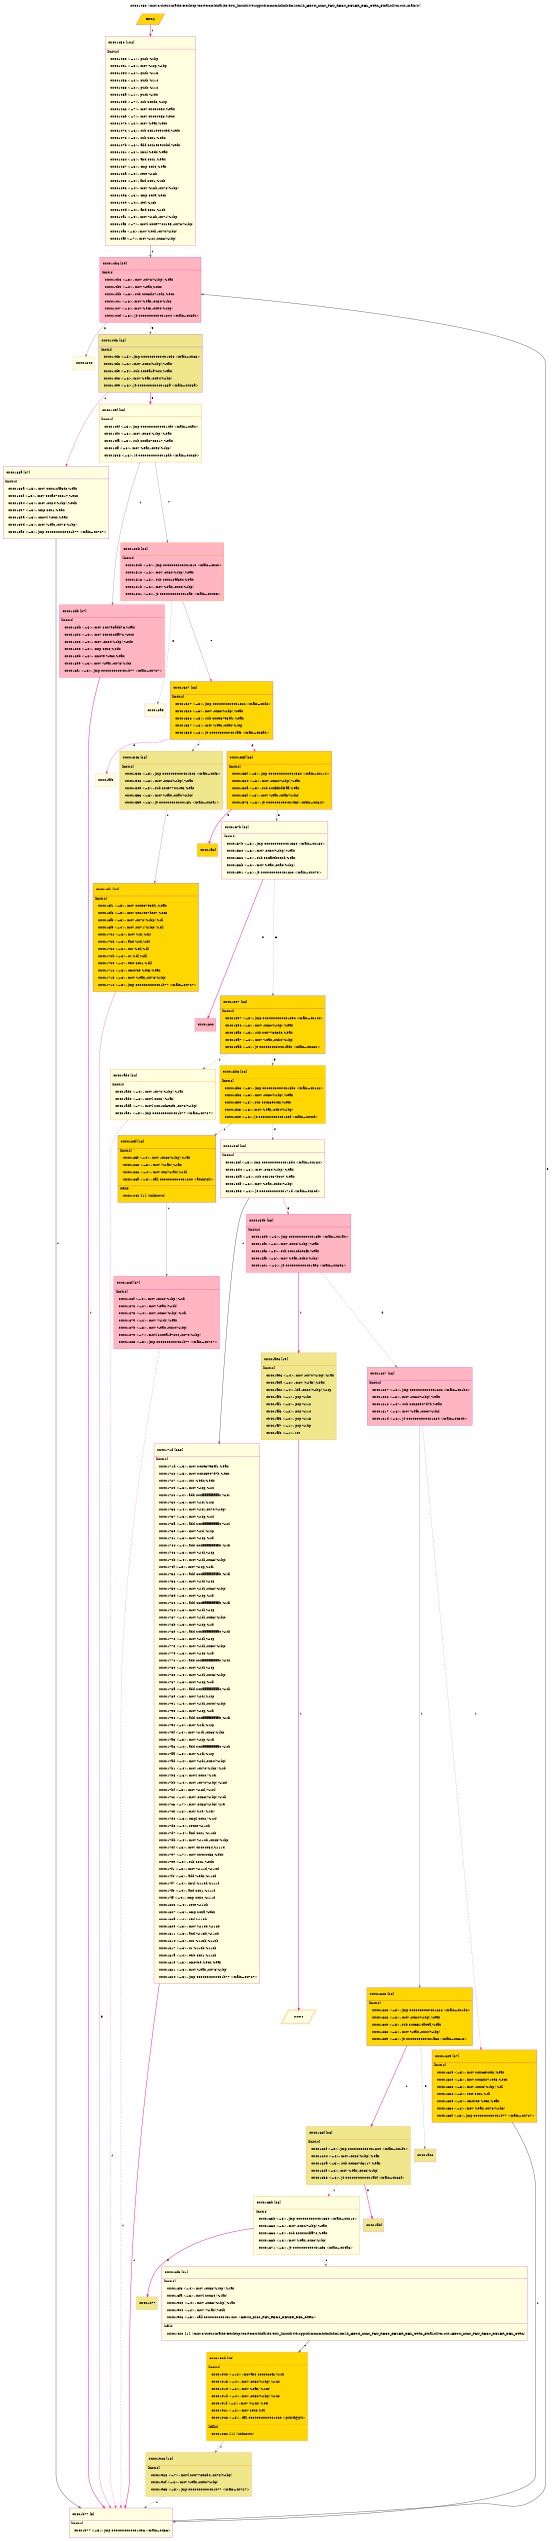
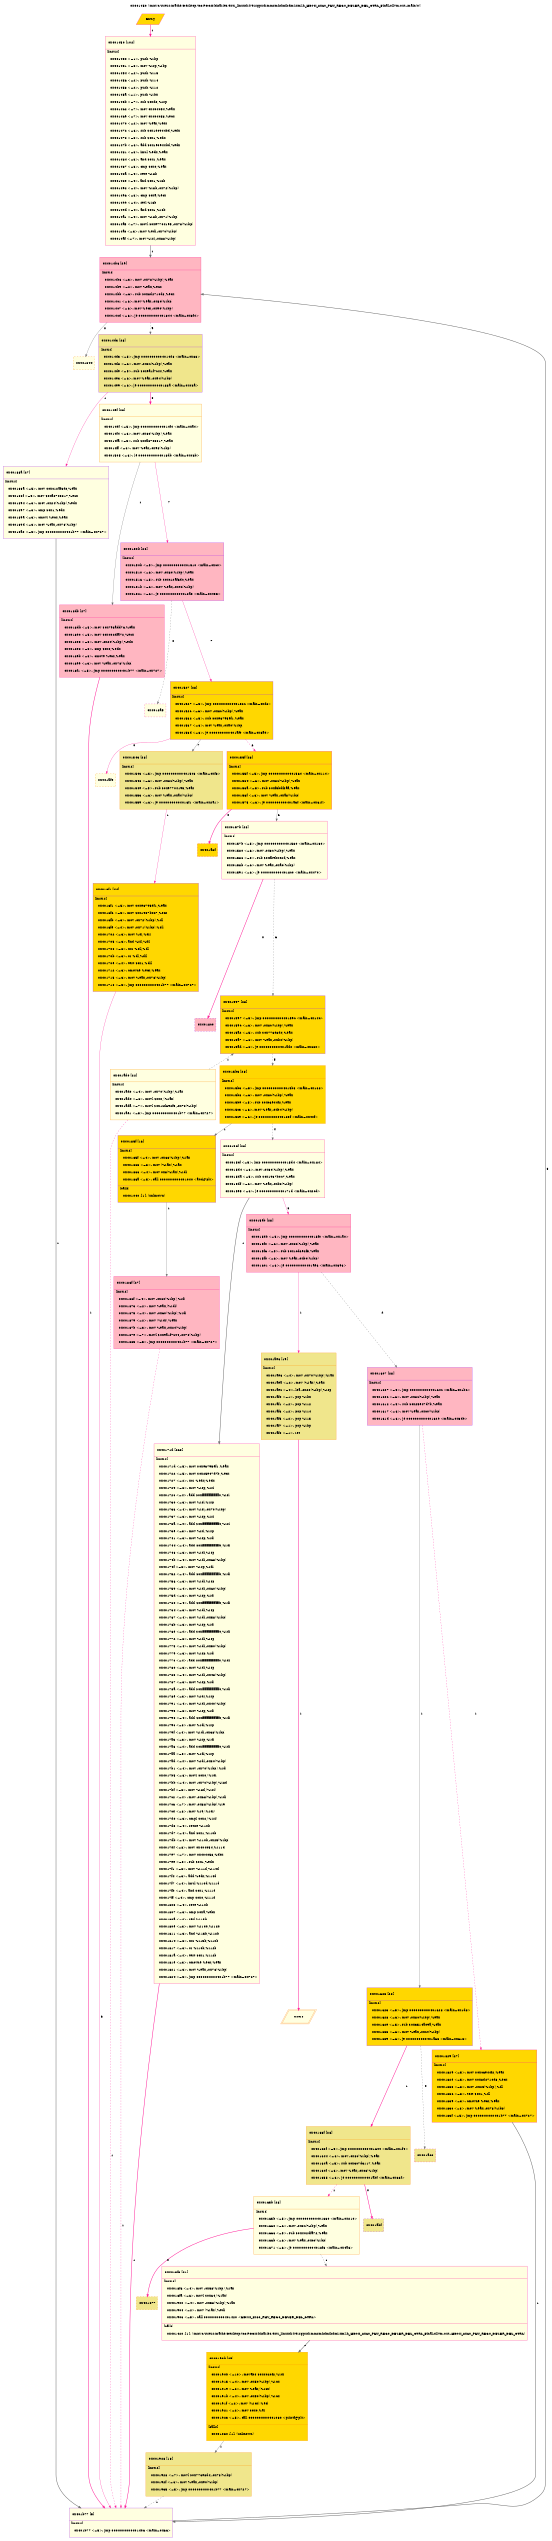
edge "0x4014ef [28]" -> "0x40150b [28]": color gray40 -> deeppink
node "0x40150b [28]": color darkorange -> purple
edge "0x401597 [28]" -> "0x401ad0 [22]": reversed
edge "0x4015eb [28]" -> "0x401ae6 [19]": style bold -> solid
